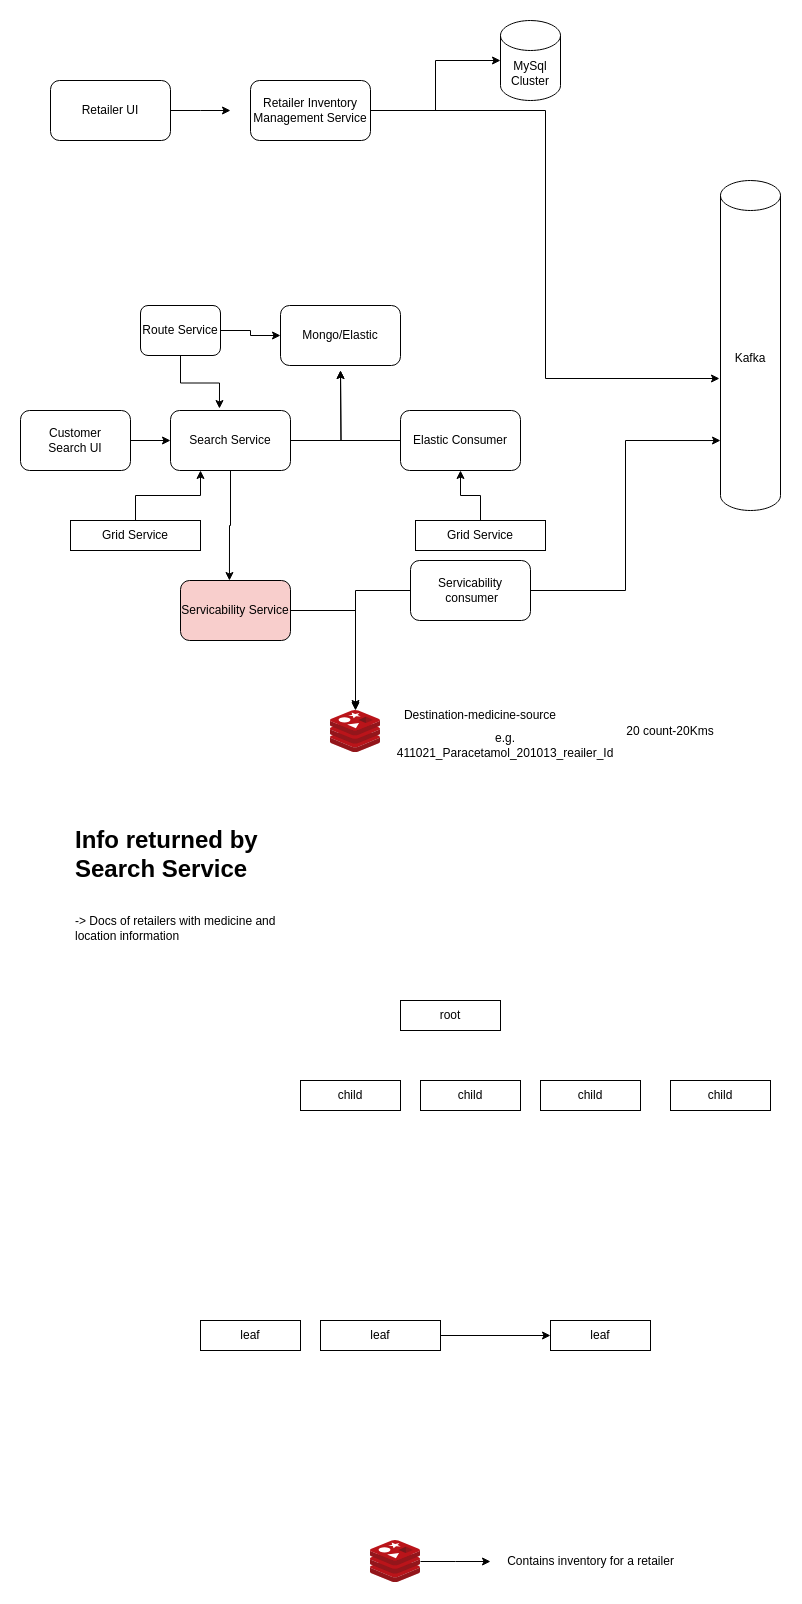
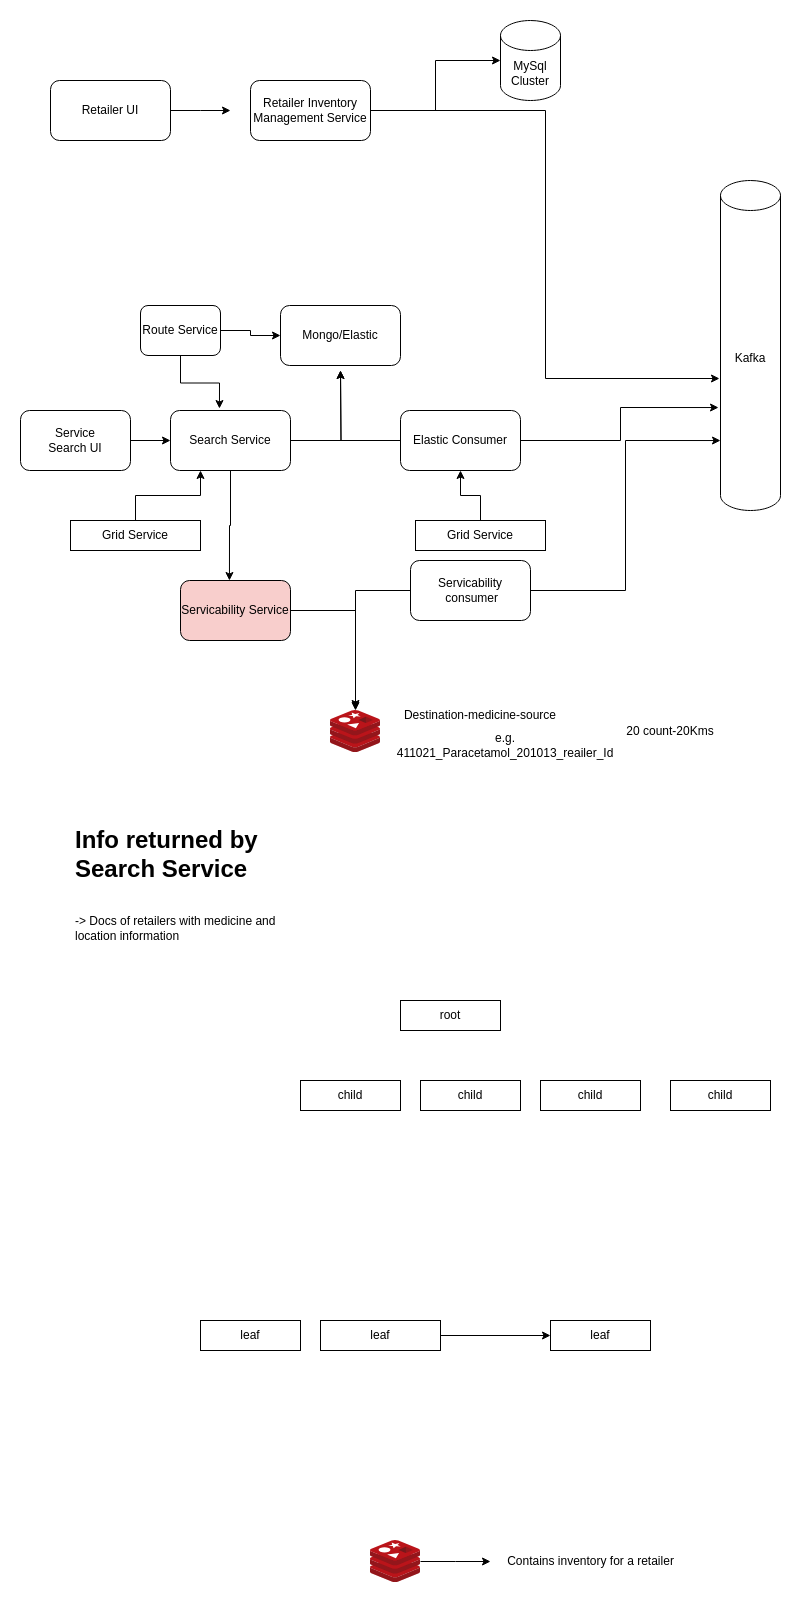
edge "Elastic Consumer" -> "Kafka": added
node "Customer Search UI": label "Customer Search UI" -> "Service Search UI"
